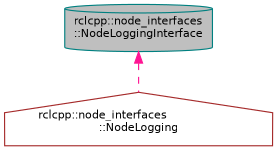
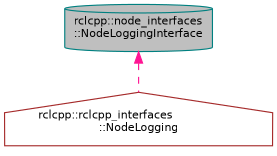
node "rclcpp::node_interfaces ::NodeLogging": label "rclcpp::node_interfaces ::NodeLogging" -> "rclcpp::rclcpp_interfaces ::NodeLogging"
